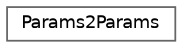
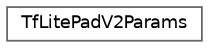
node "Params2Params": label "Params2Params" -> "TfLitePadV2Params"
